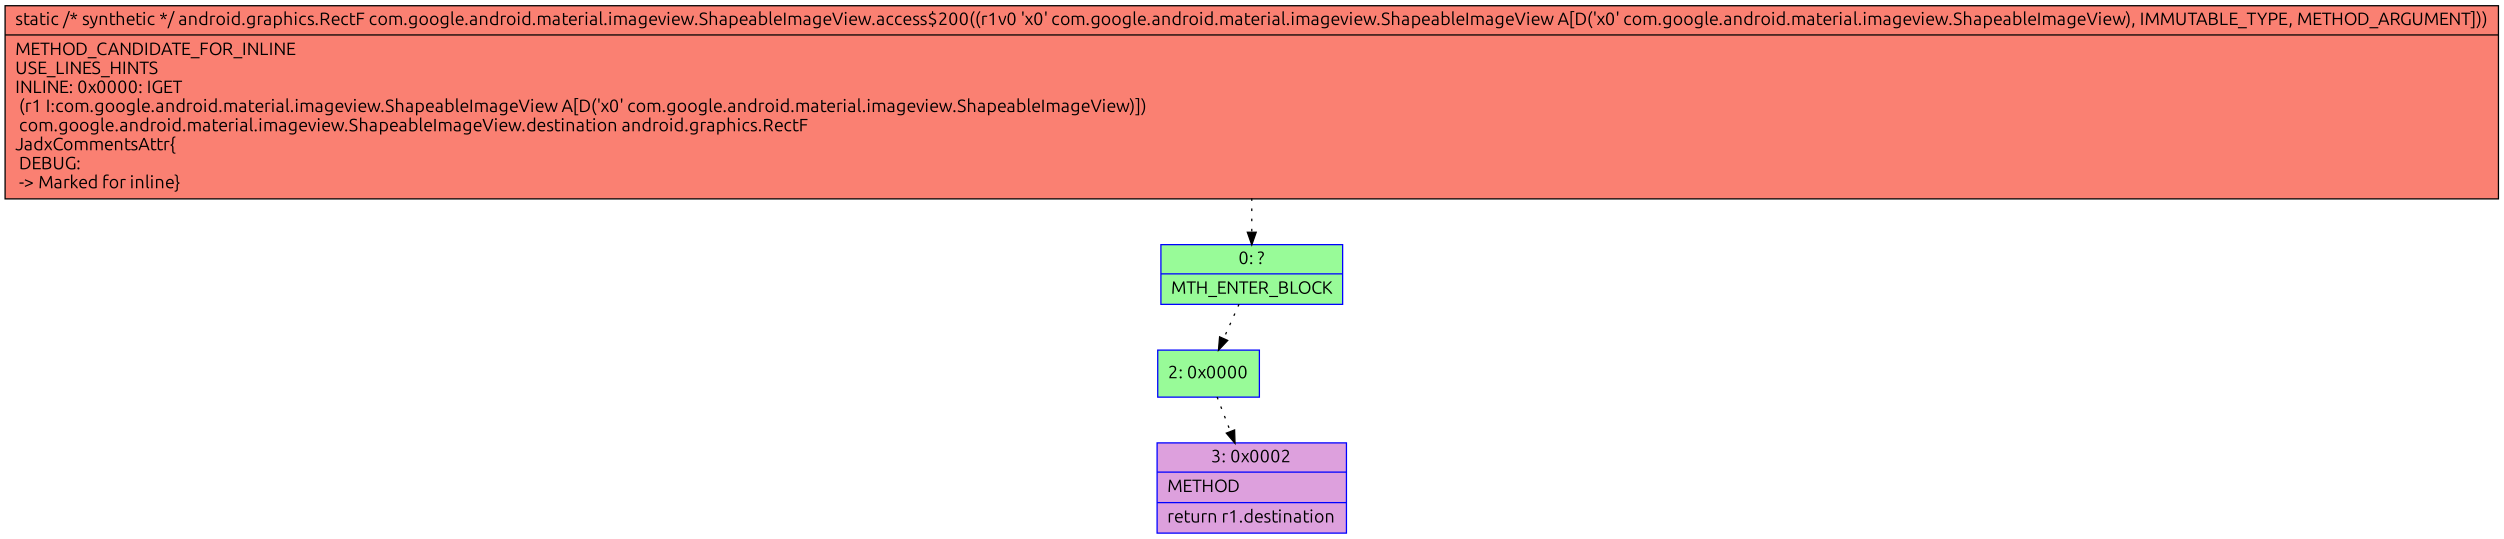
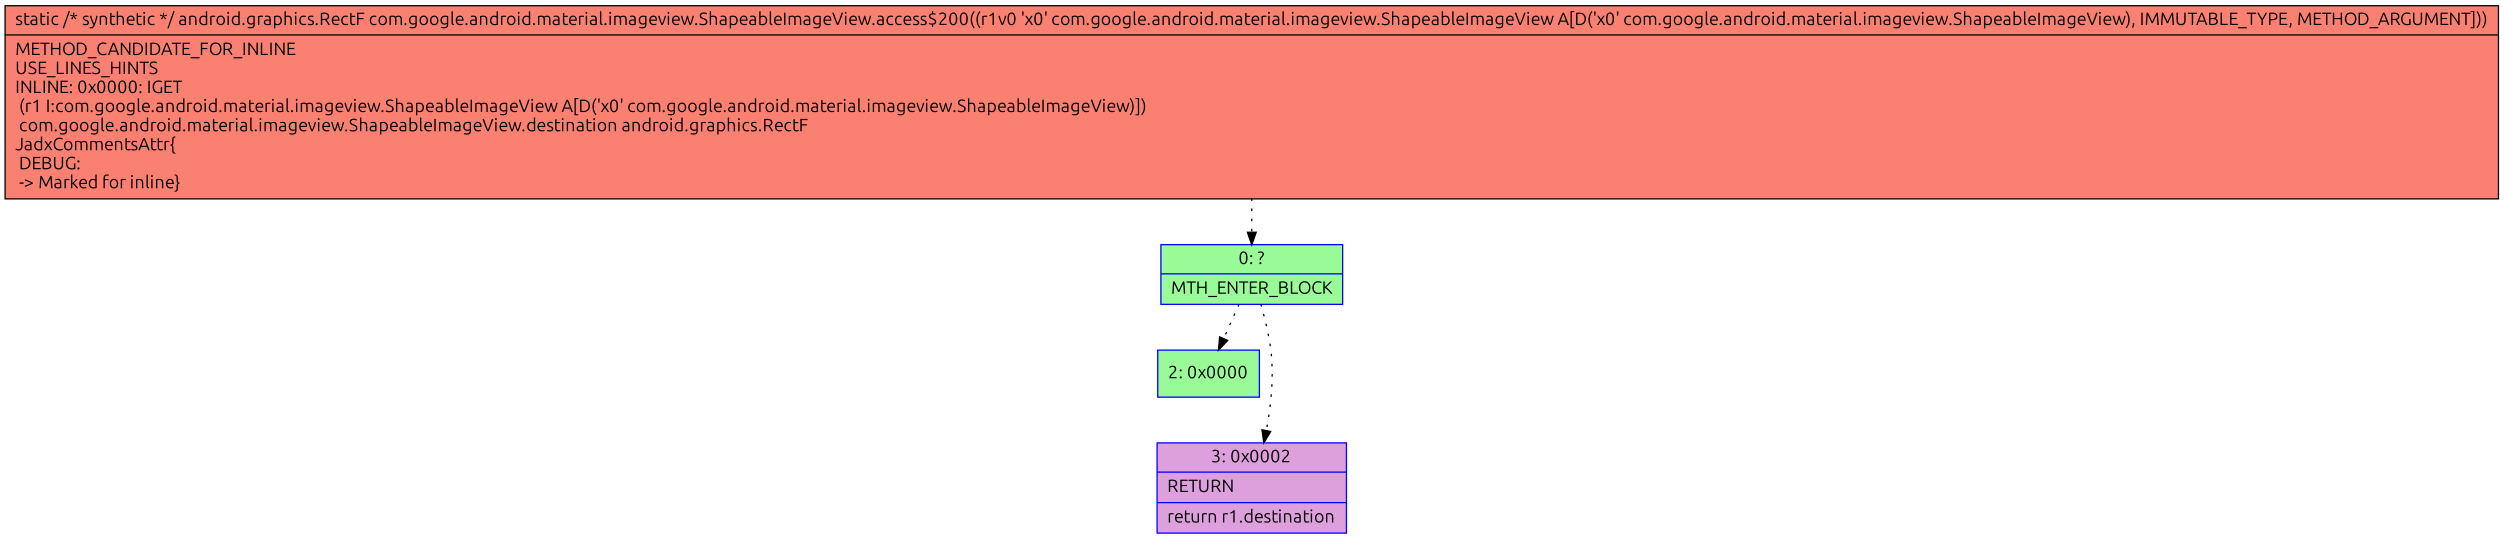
edge "2: 0x0000" -> "3: 0x0002": now "0: ?" -> "3: 0x0002"
node "3: 0x0002": text "METHOD" -> "RETURN"
